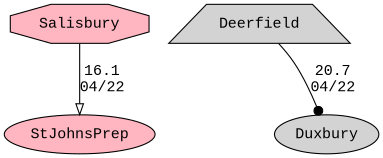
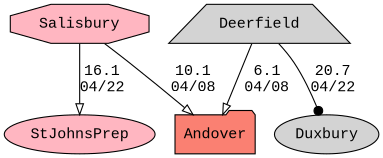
node "Andover": added
